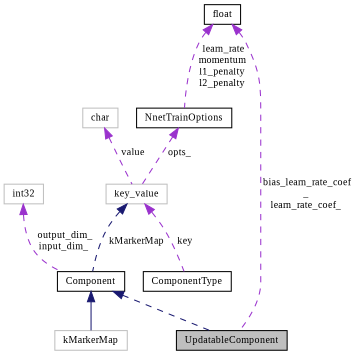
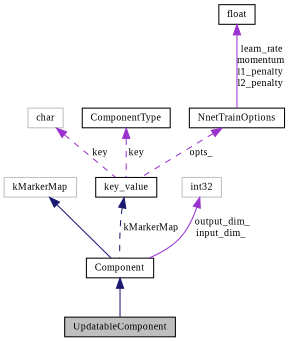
edge "NnetTrainOptions" -> "float": style dashed -> solid
edge "key_value" -> "char": label " value" -> " key"
edge "UpdatableComponent" -> "float": removed, label "bias_learn_rate_coef _ learn_rate_coef_"
node "key_value": color grey75 -> black
edge "ComponentType" -> "key_value": reversed
edge "Component" -> "int32": style dashed -> solid
edge "UpdatableComponent" -> "Component": style dashed -> solid
edge "kMarkerMap" -> "Component": reversed
